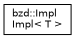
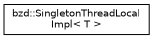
node "bzd::Impl Impl< T >": label "bzd::Impl Impl< T >" -> "bzd::SingletonThreadLocal Impl< T >"
